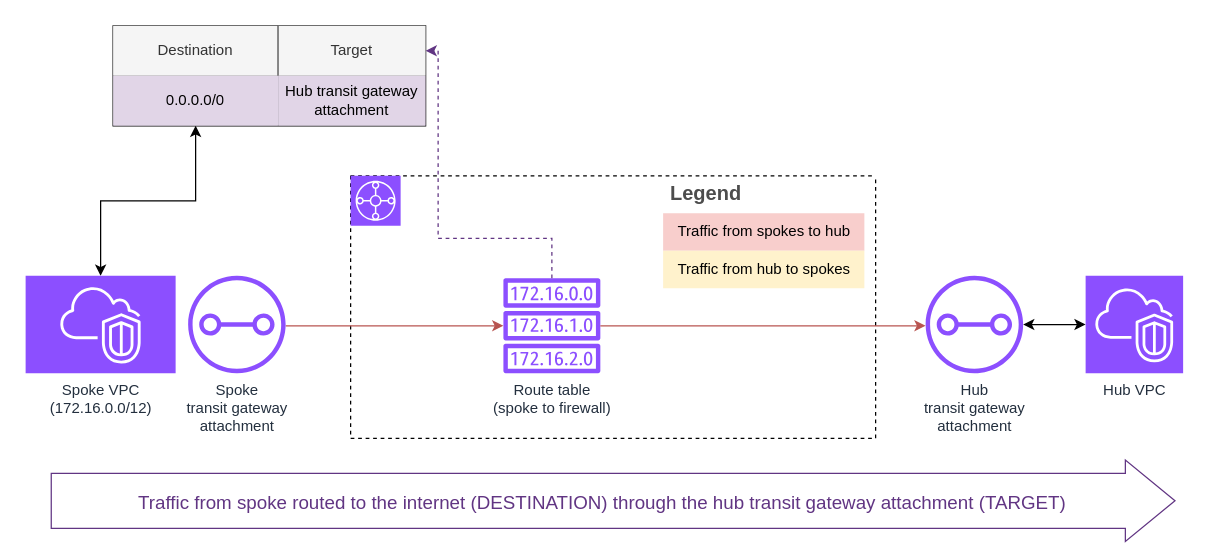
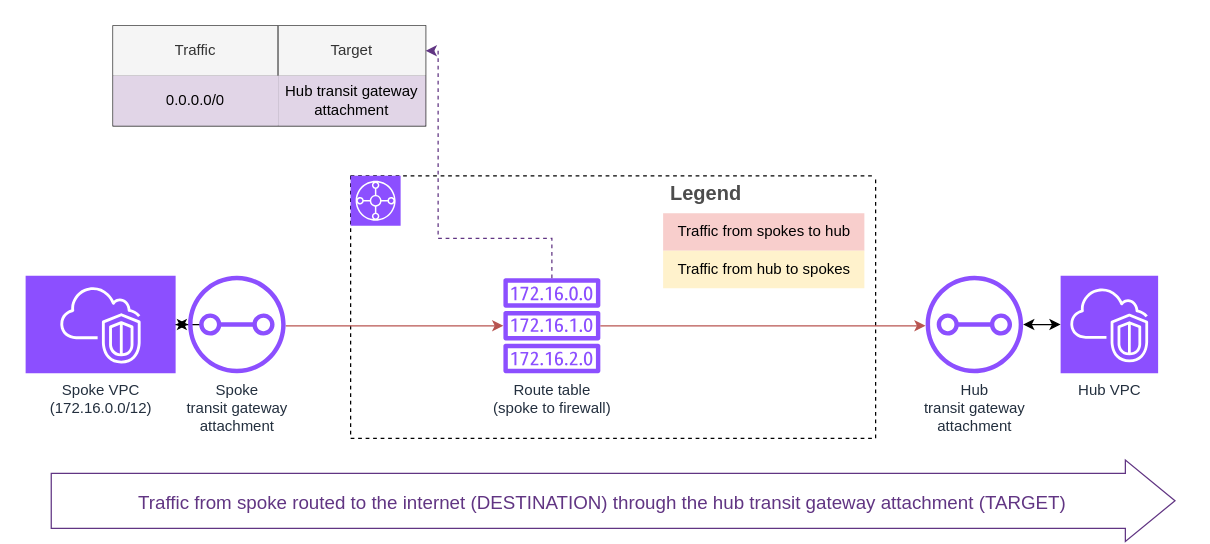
node "Destination": label "Destination" -> "Traffic"
edge "0.0.0.0/0" -- "Spoke VPC (172.16.0.0/12)": now "Spoke transit gateway attachment" -- "Spoke VPC (172.16.0.0/12)"
node "Hub VPC": moved (1134, 324) -> (1109, 324)
